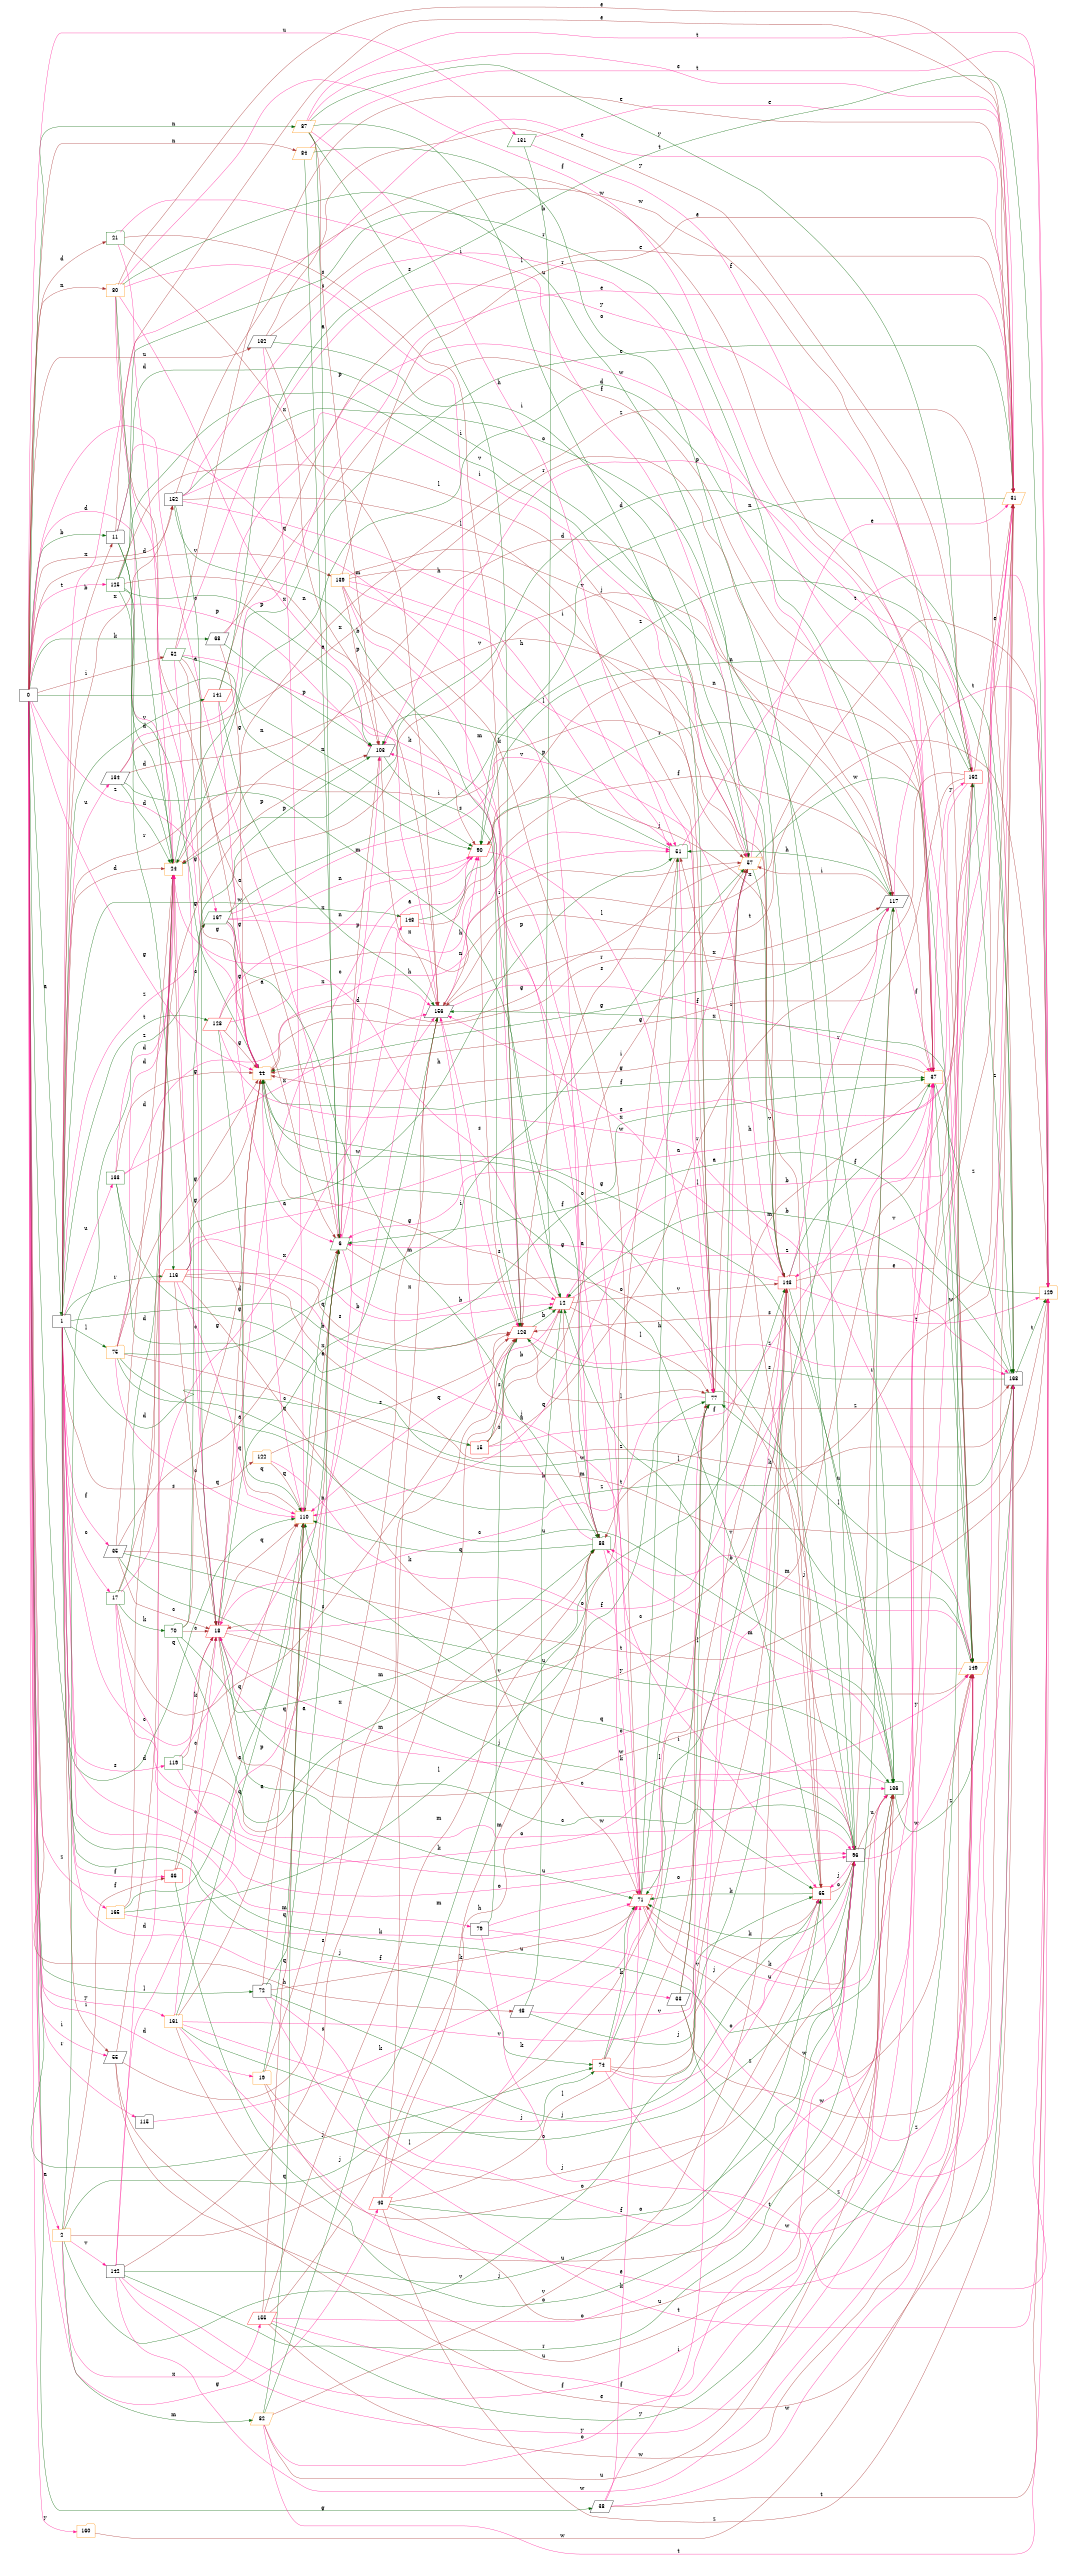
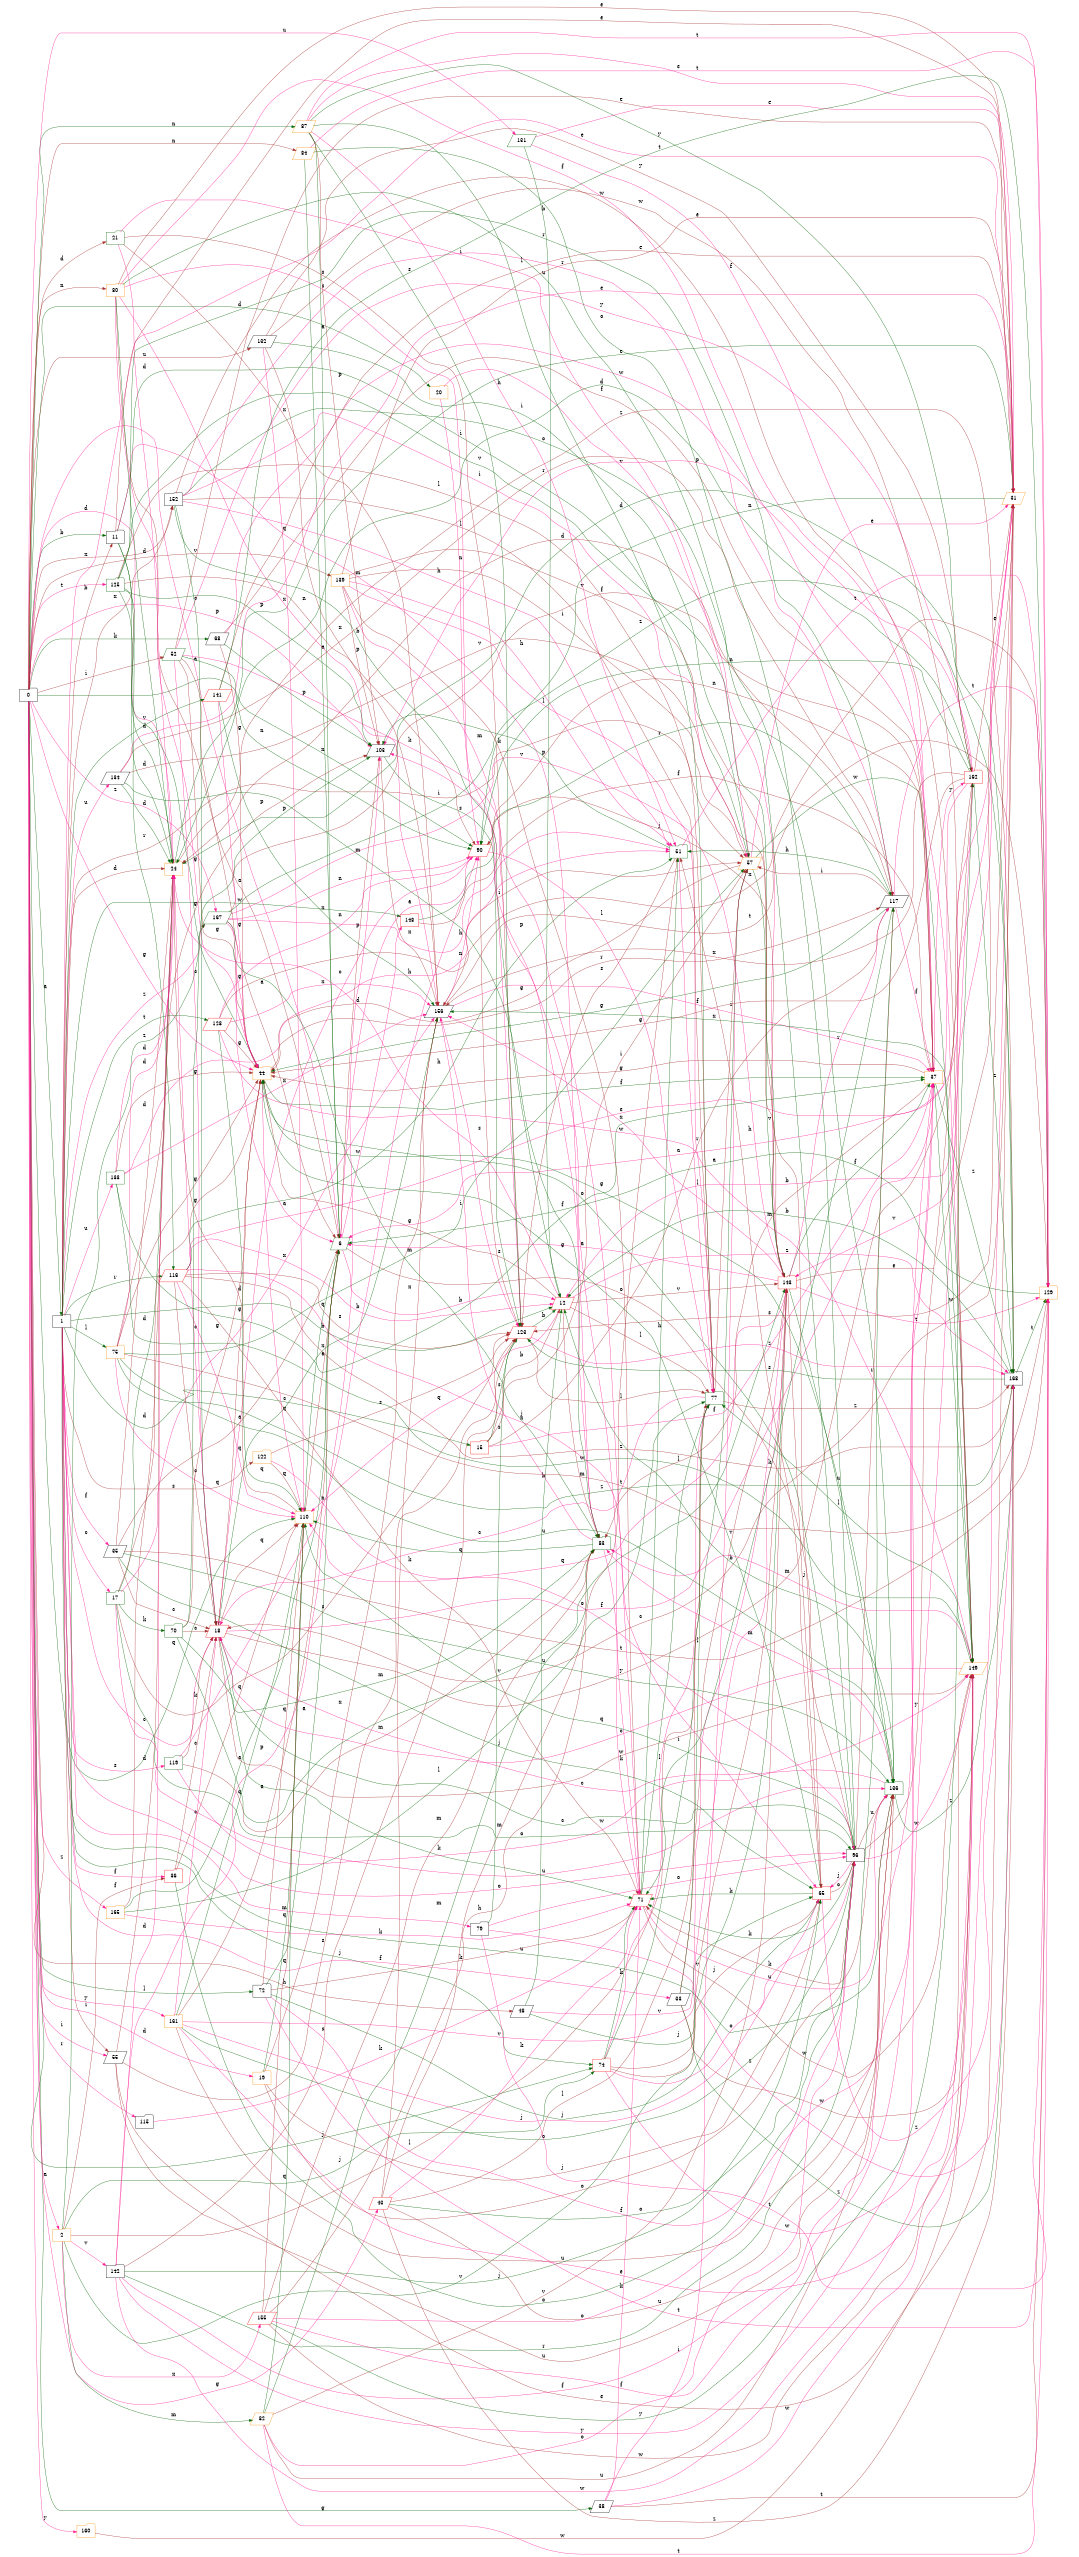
node "20": added
edge "167" -> "37": label "j" -> "f"
edge "57" -> "110": now "143" -> "110"
edge "17" -> "96": color deeppink -> darkgreen
